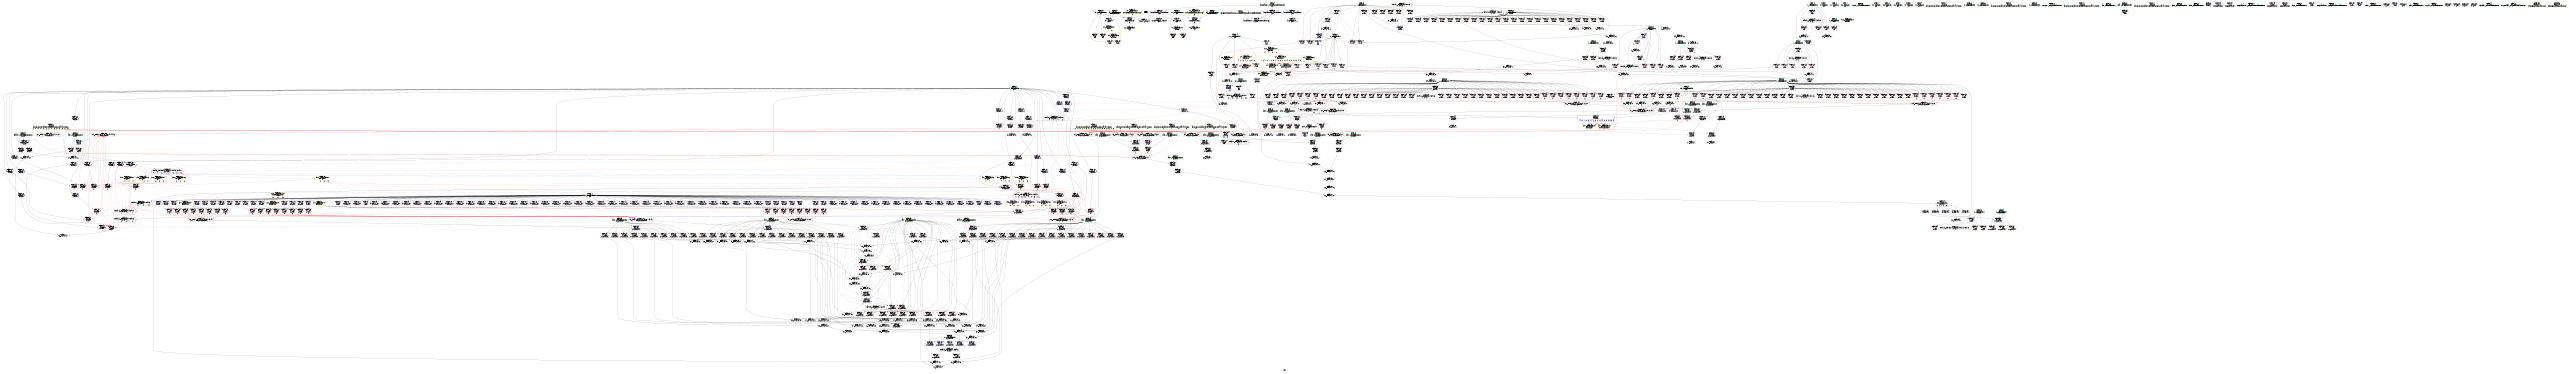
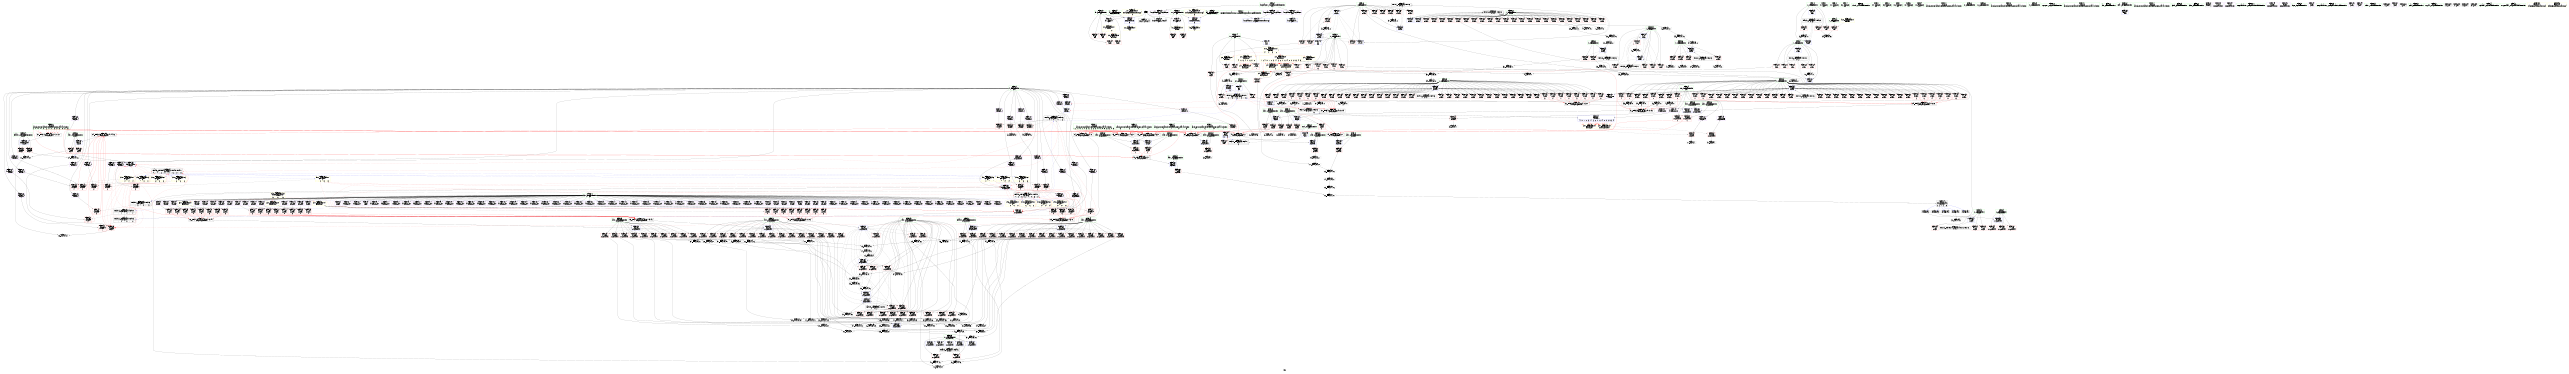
node "NodeID: 107": added
